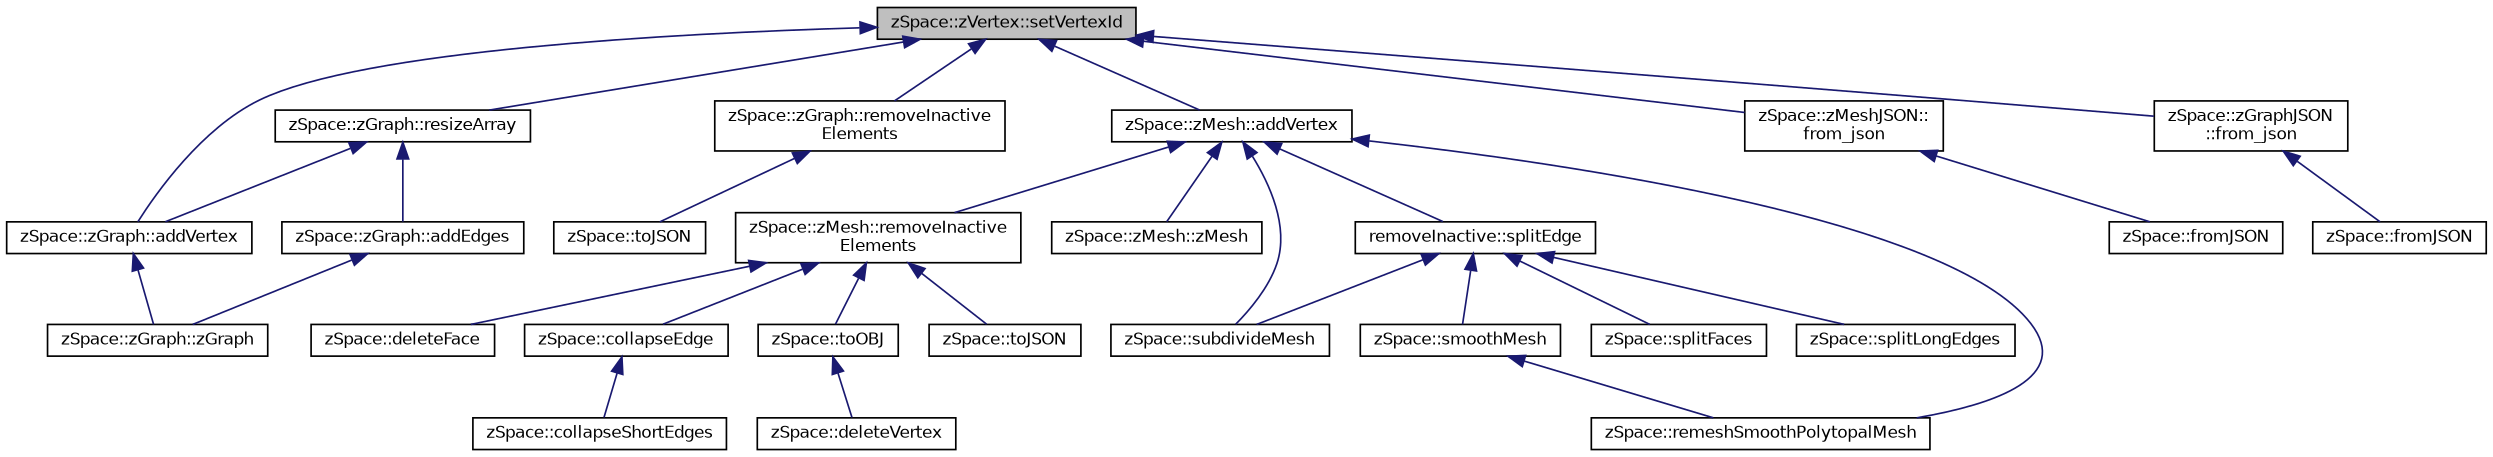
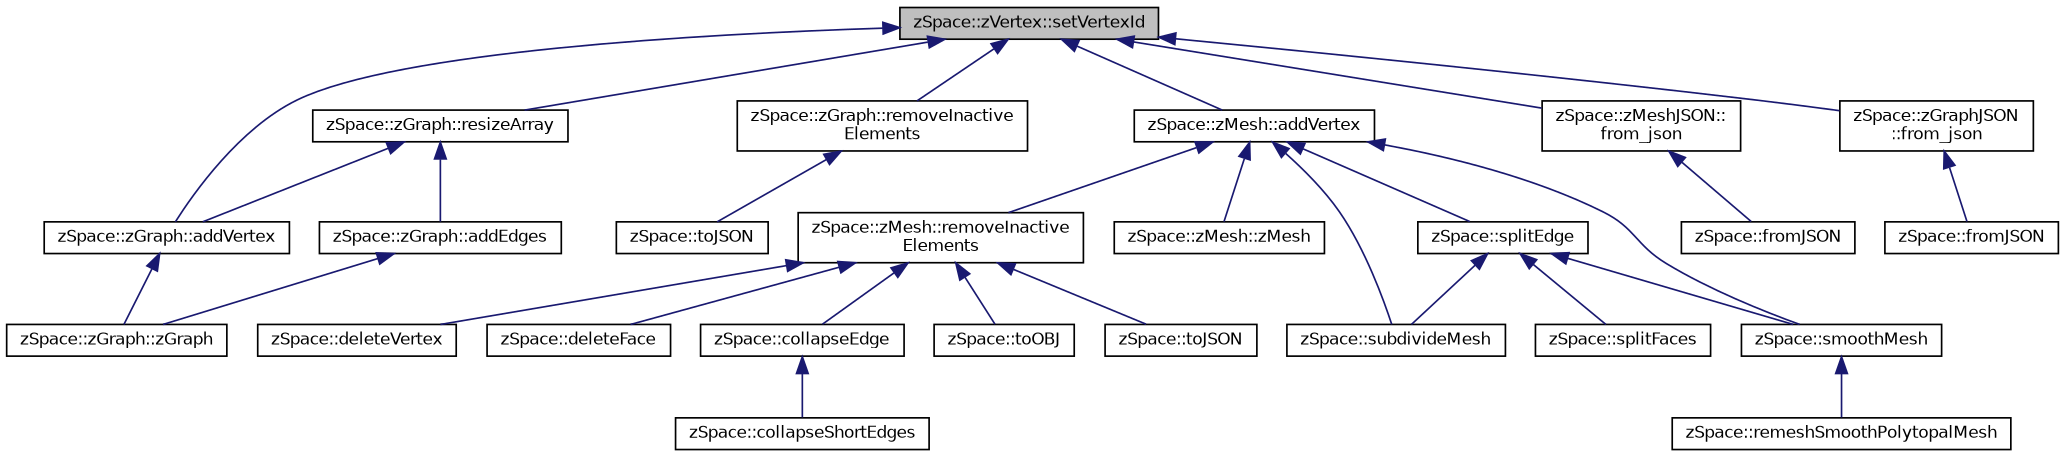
edge "zSpace::remeshSmoothPolytopalMesh" -> "zSpace::zMesh::addVertex": now "zSpace::smoothMesh" -> "zSpace::zMesh::addVertex"
node "removeInactive::splitEdge": label "removeInactive::splitEdge" -> "zSpace::splitEdge"
node "zSpace::splitLongEdges": removed
edge "zSpace::deleteVertex" -> "zSpace::toOBJ": now "zSpace::deleteVertex" -> "zSpace::zMesh::removeInactive Elements"
